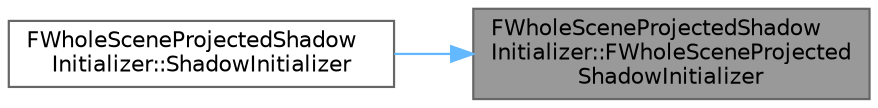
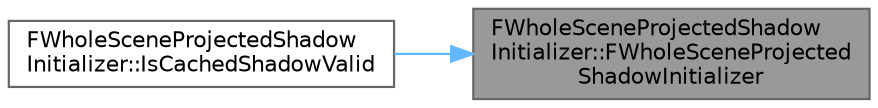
node "FWholeSceneProjectedShadow Initializer::ShadowInitializer": label "FWholeSceneProjectedShadow Initializer::ShadowInitializer" -> "FWholeSceneProjectedShadow Initializer::IsCachedShadowValid"
